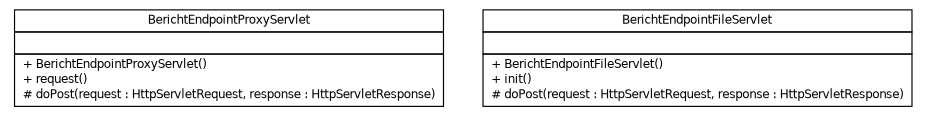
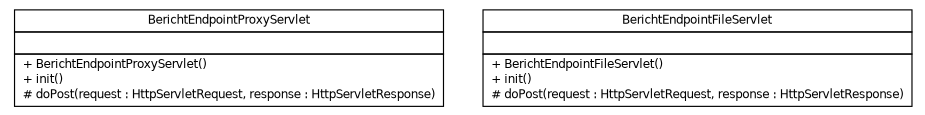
node "BerichtEndpointProxyServlet": text "+ request()" -> "+ init()"
